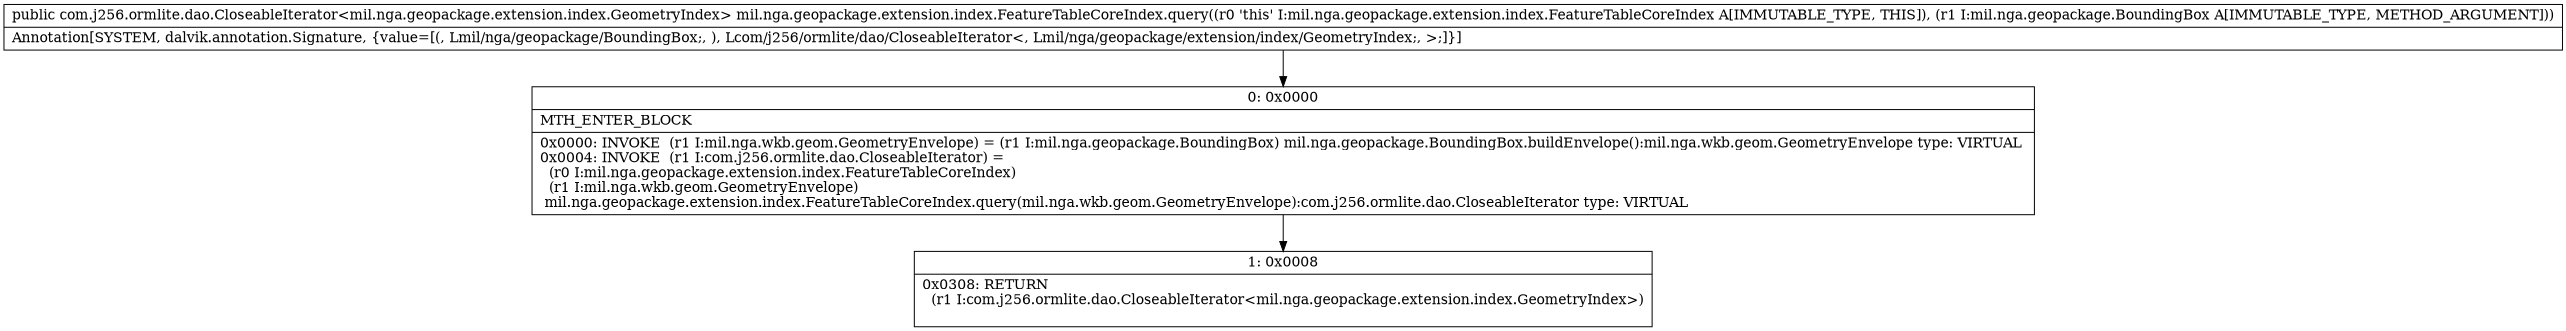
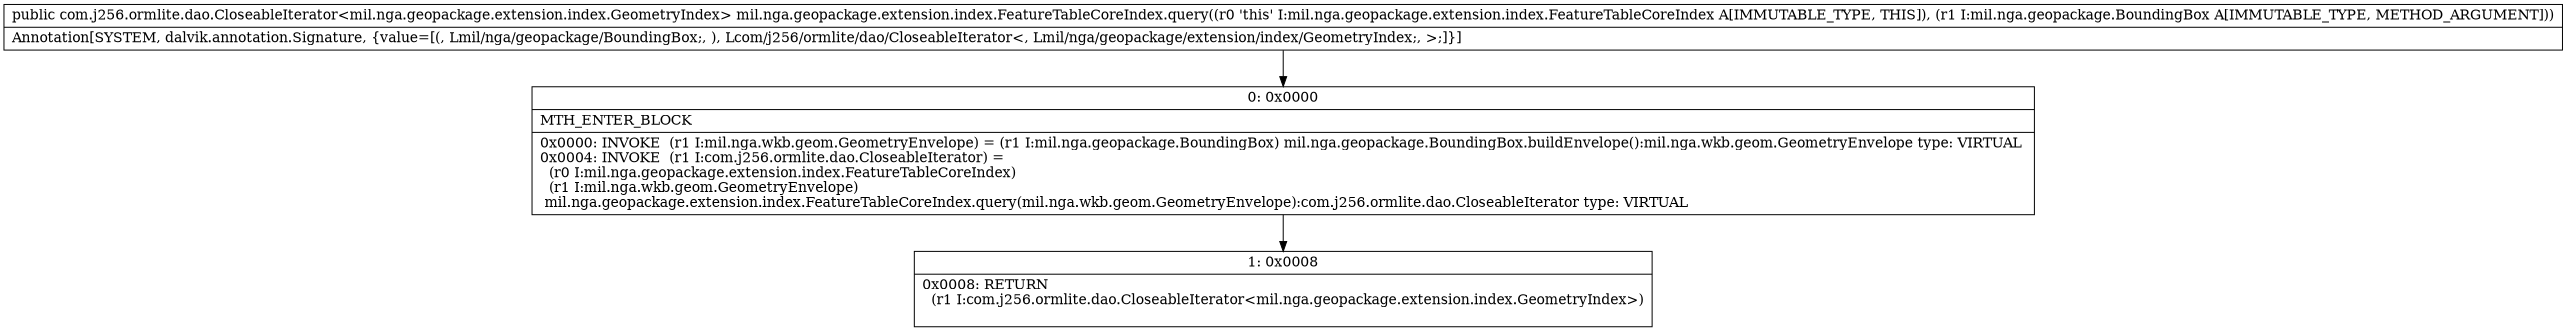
node "1: 0x0008": text "0x0308: RETURN" -> "0x0008: RETURN"
